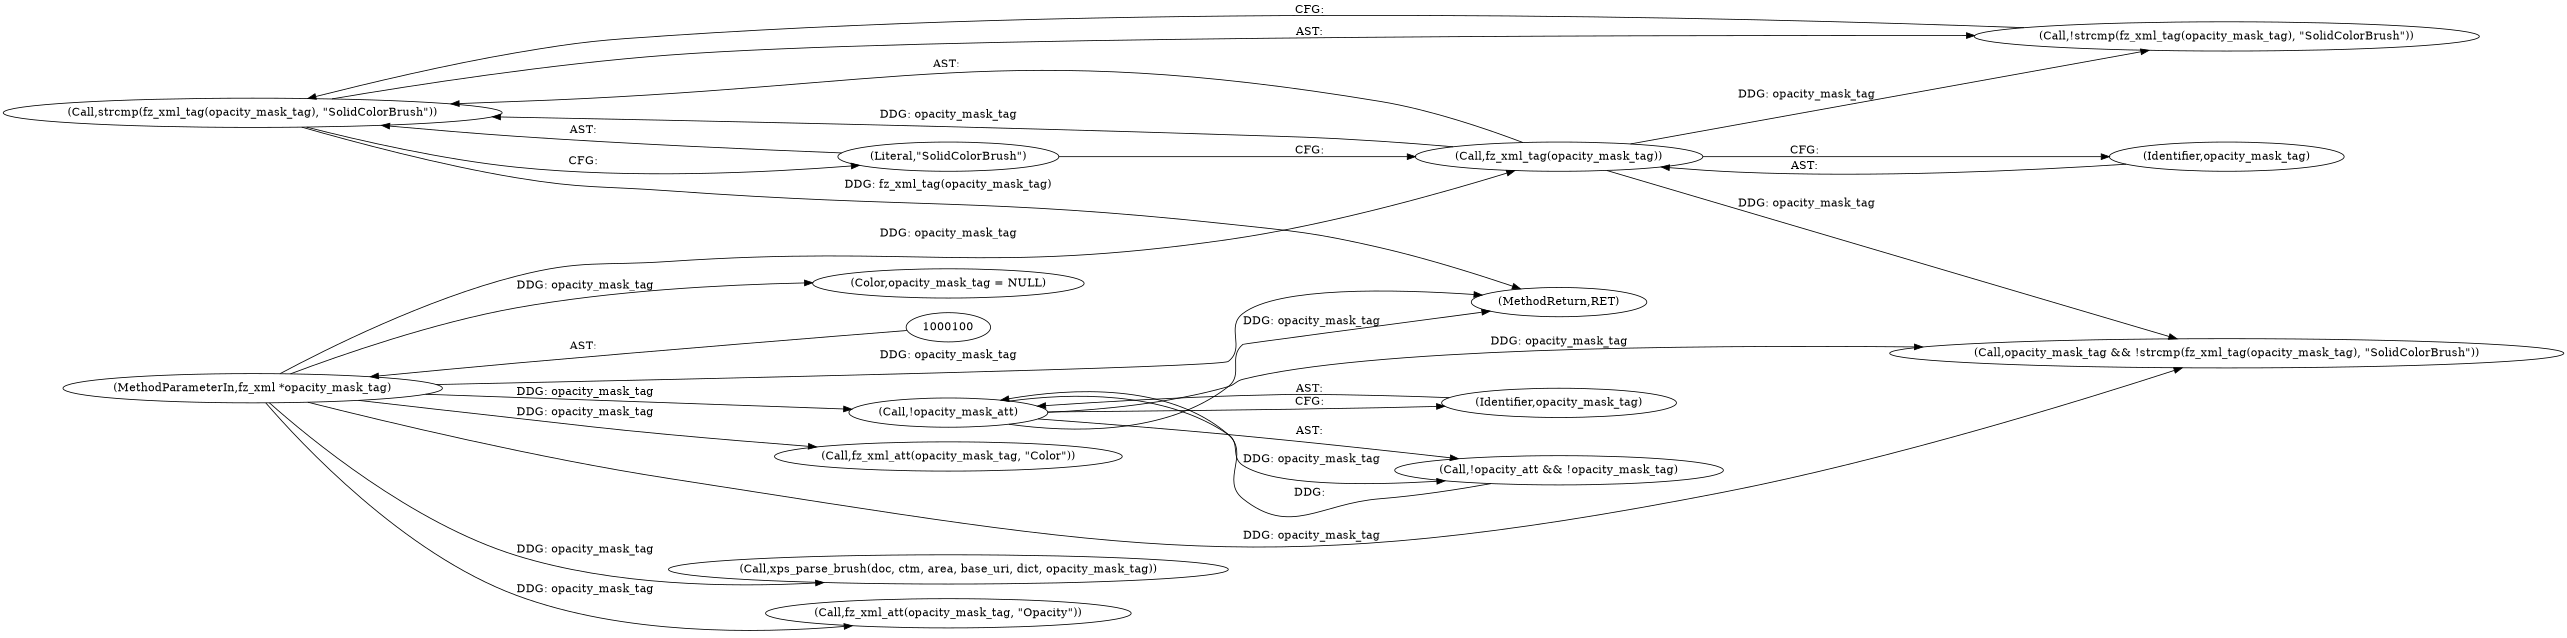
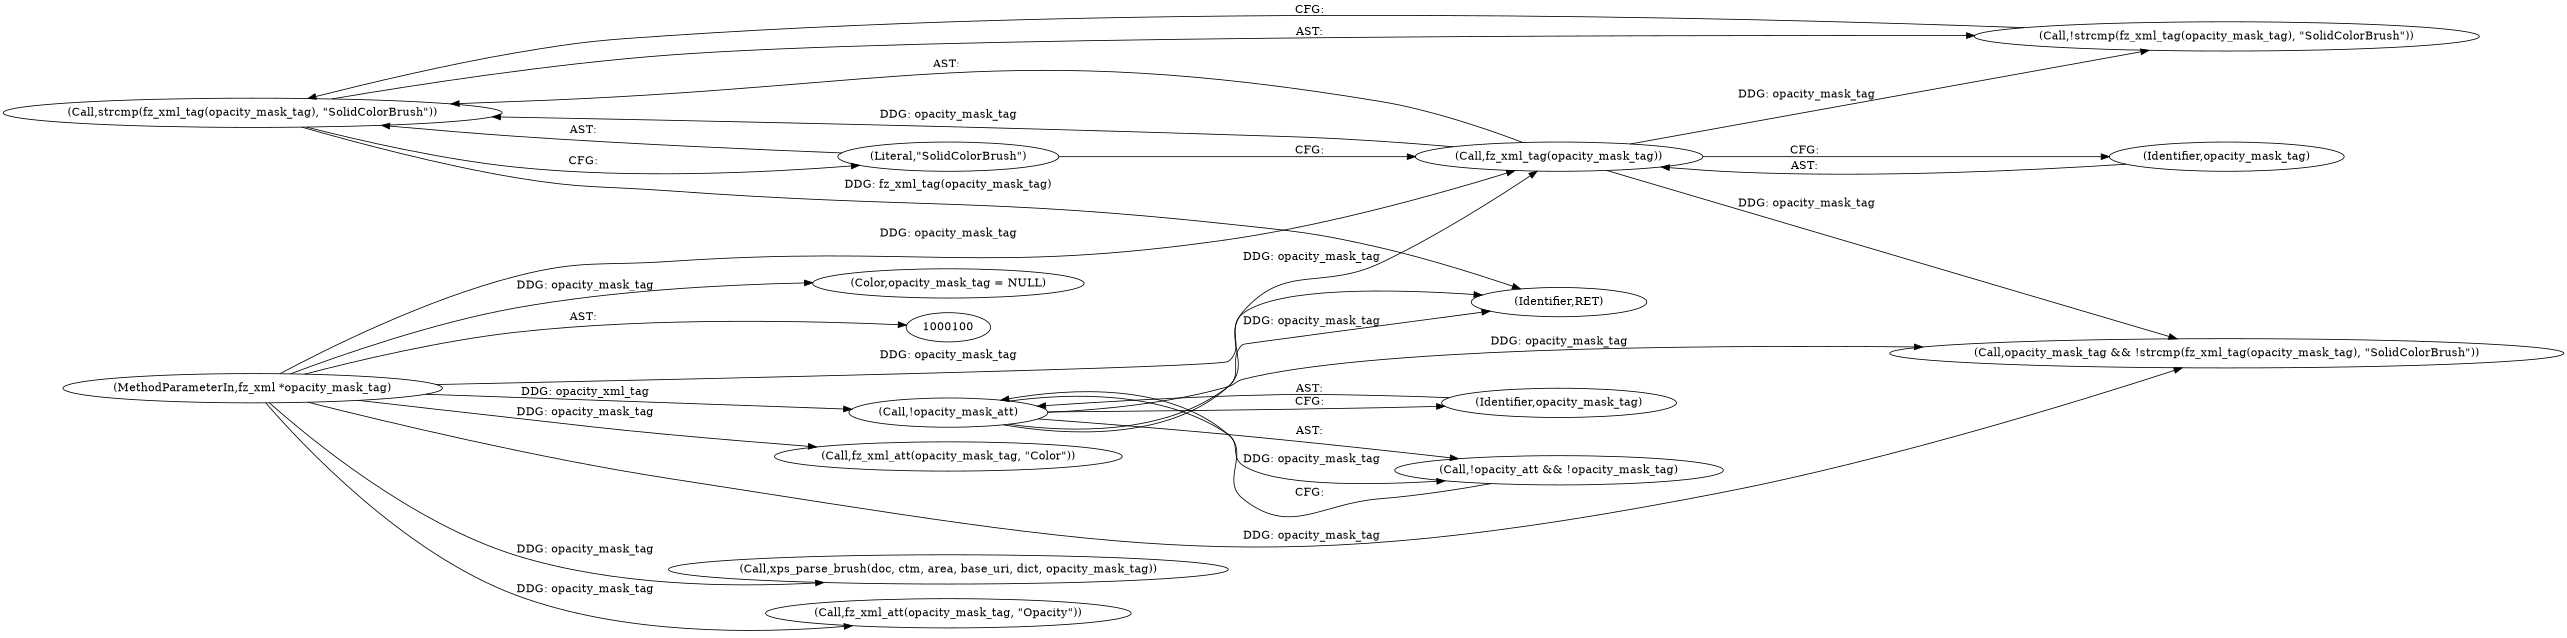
edge "(Call,!opacity_mask_att)" -> "(Call,fz_xml_tag(opacity_mask_tag))": added, label "DDG: opacity_mask_tag"
node "(MethodReturn,RET)": label "(MethodReturn,RET)" -> "(Identifier,RET)"
edge "1000100" -> "(MethodParameterIn,fz_xml *opacity_mask_tag)": reversed
edge "(MethodParameterIn,fz_xml *opacity_mask_tag)" -> "(Call,!opacity_mask_att)": label "DDG: opacity_mask_tag" -> "DDG: opacity_xml_tag"
edge "(Call,!opacity_att && !opacity_mask_tag)" -> "(Call,!opacity_mask_att)": label "DDG: " -> "CFG: "
